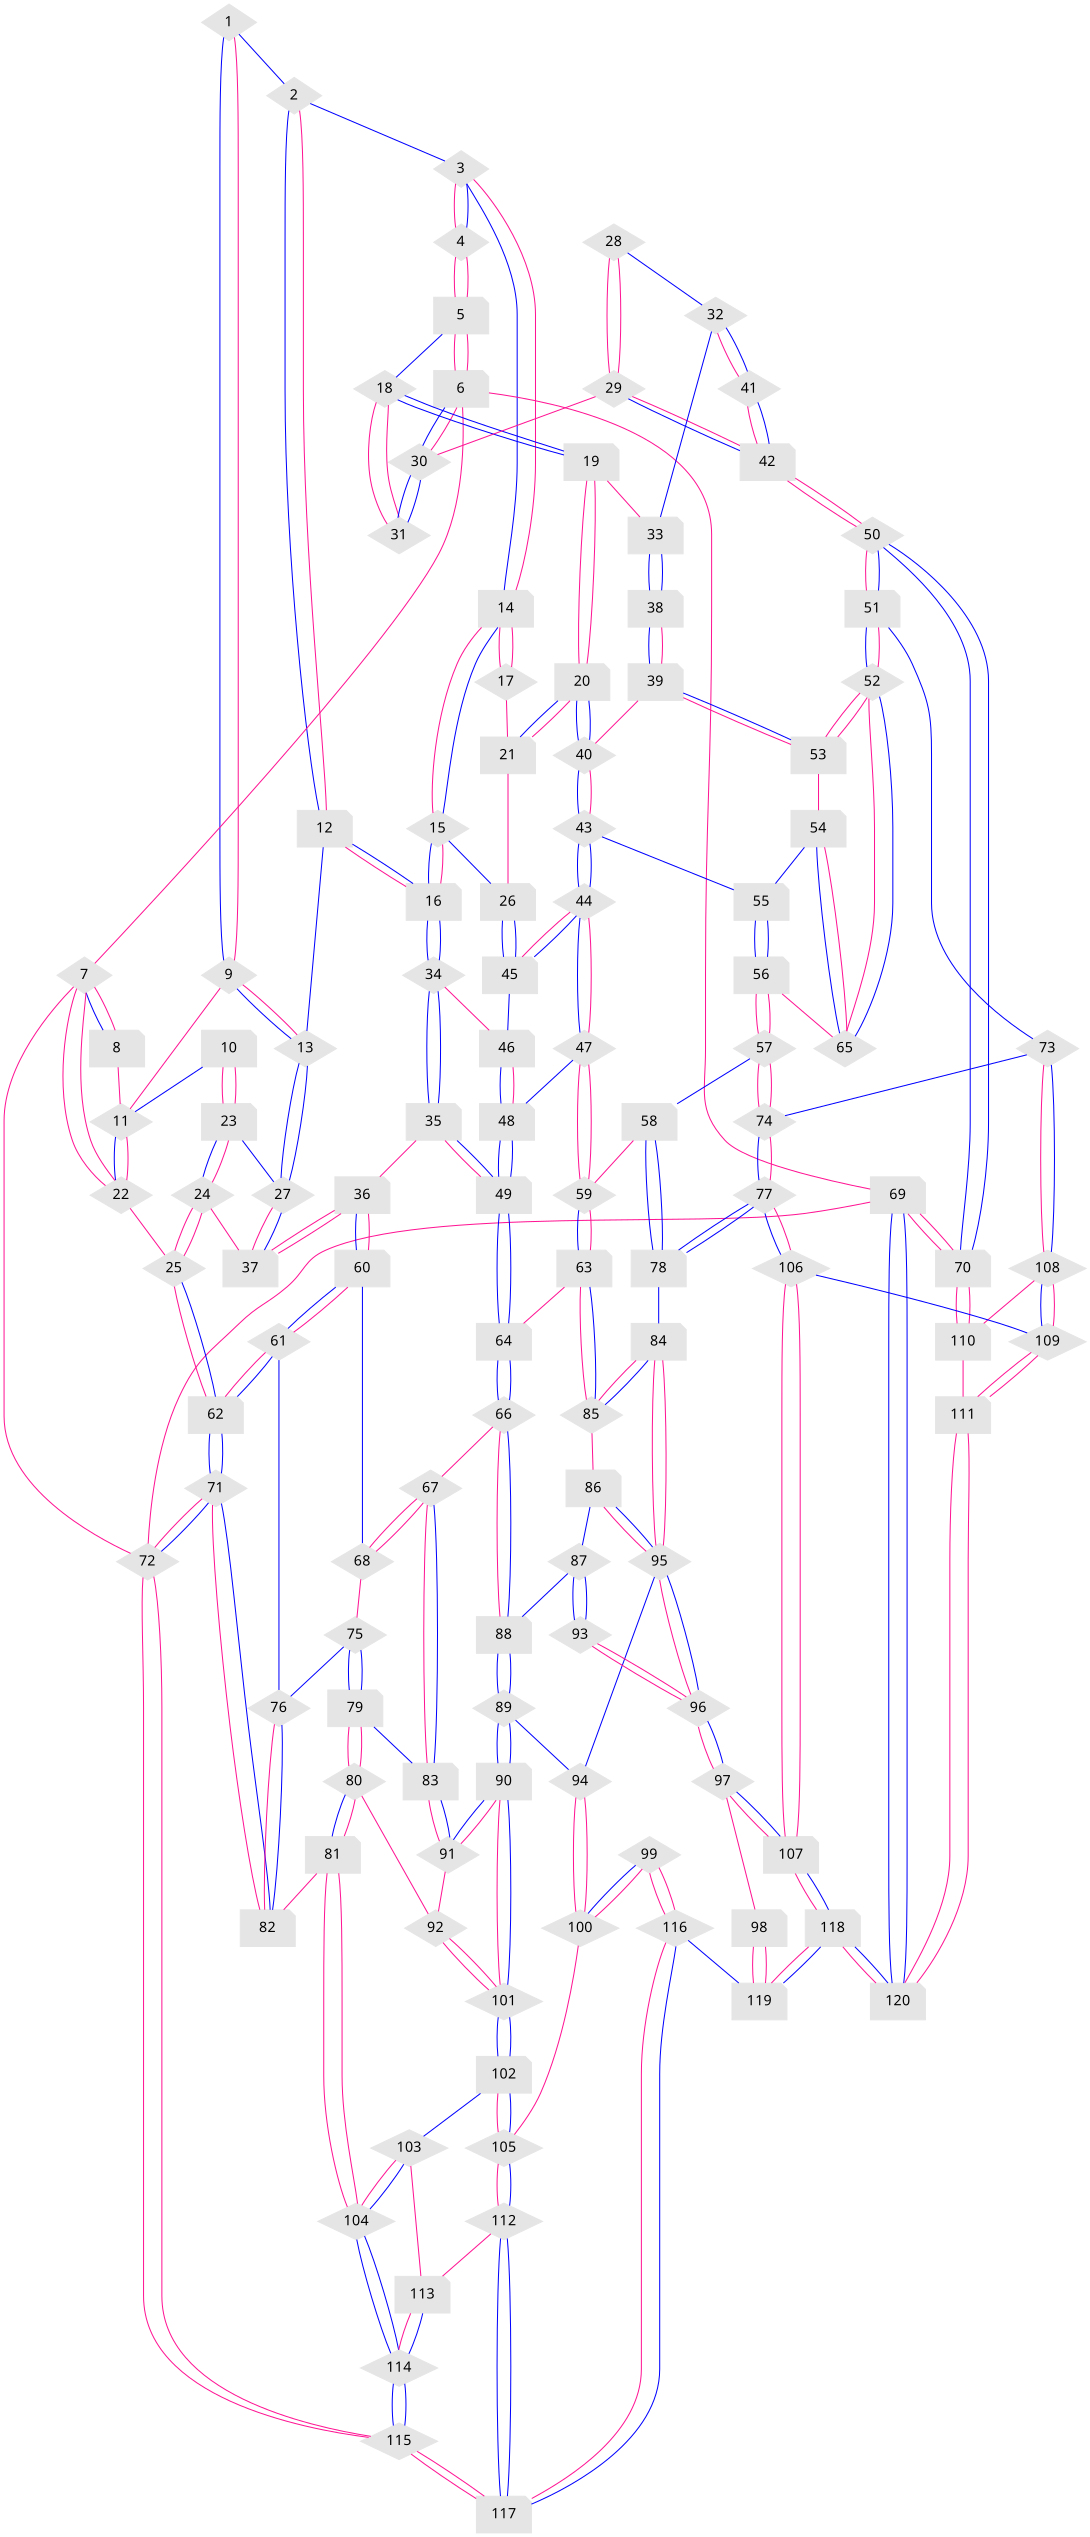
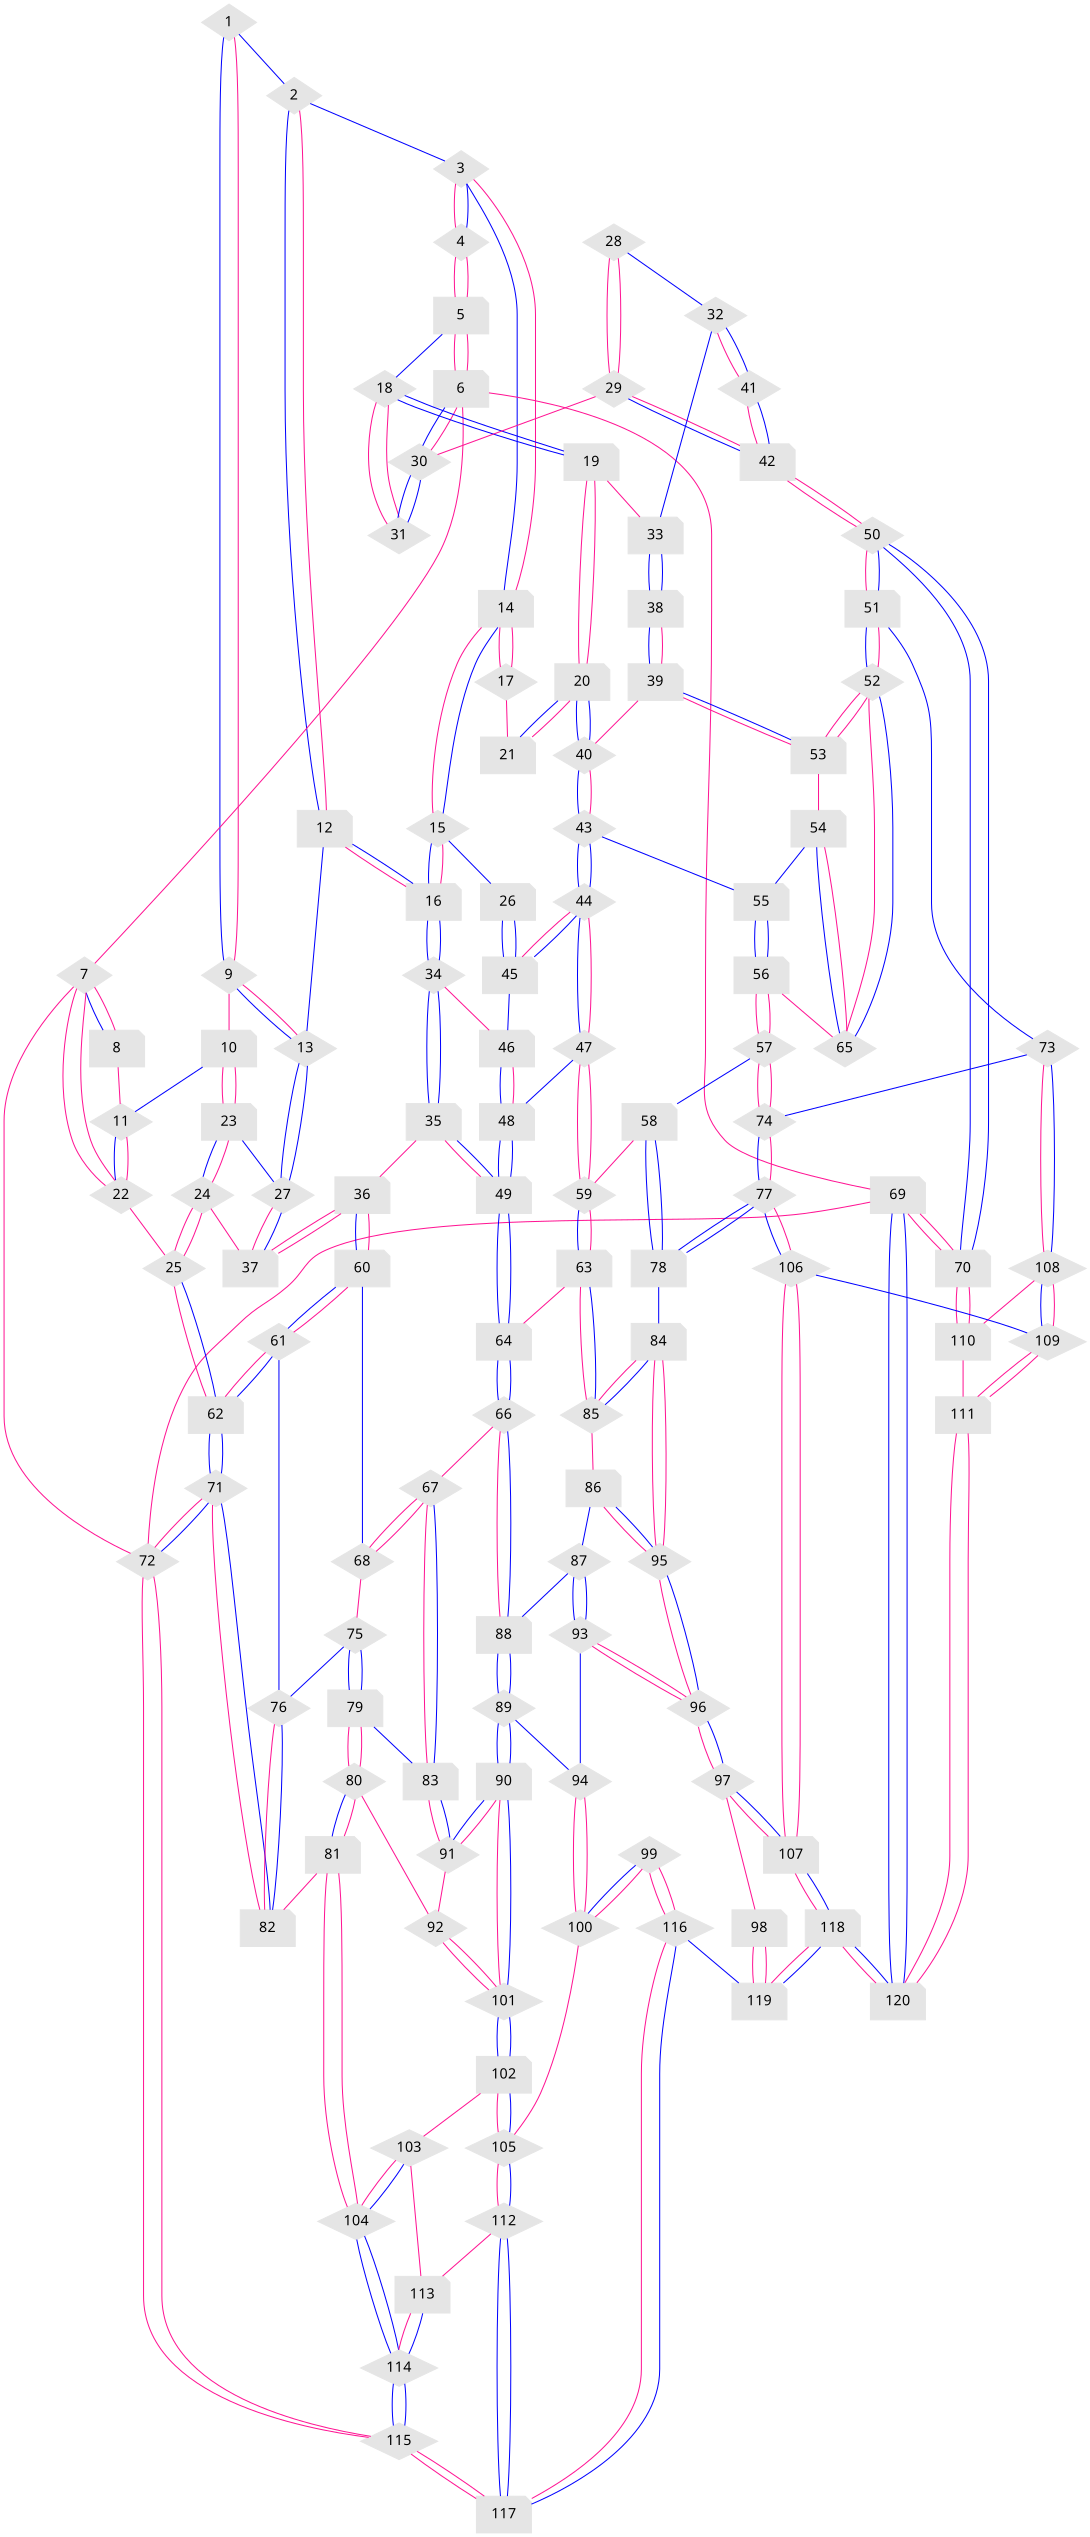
edge "21" -- "26": removed
edge "9" -- "11": now "9" -- "10"
edge "95" -- "94": now "93" -- "94"
edge "102" -- "103": color blue -> deeppink
